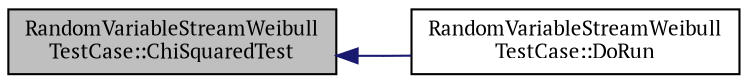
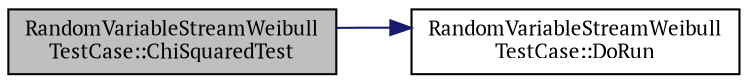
edge "RandomVariableStreamWeibull TestCase::DoRun" -> "RandomVariableStreamWeibull TestCase::ChiSquaredTest": reversed
